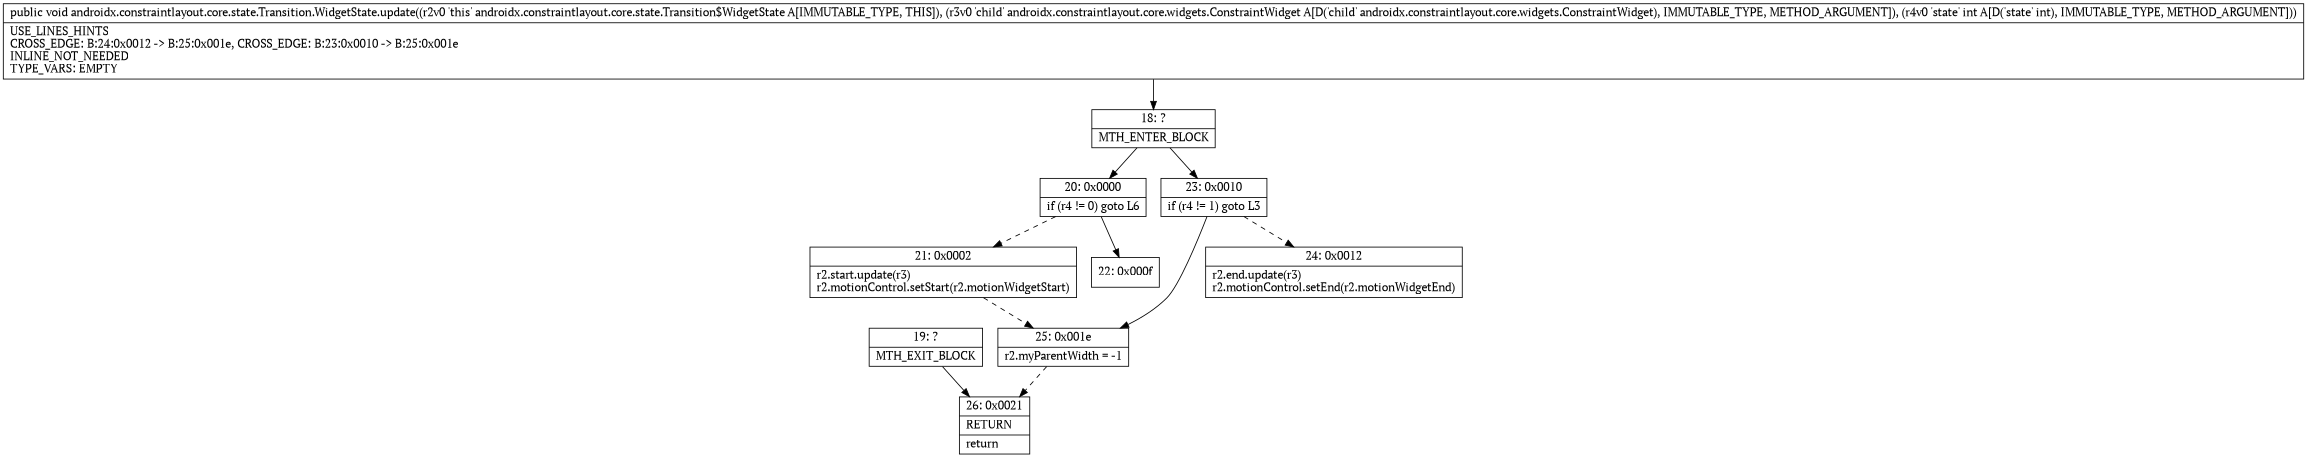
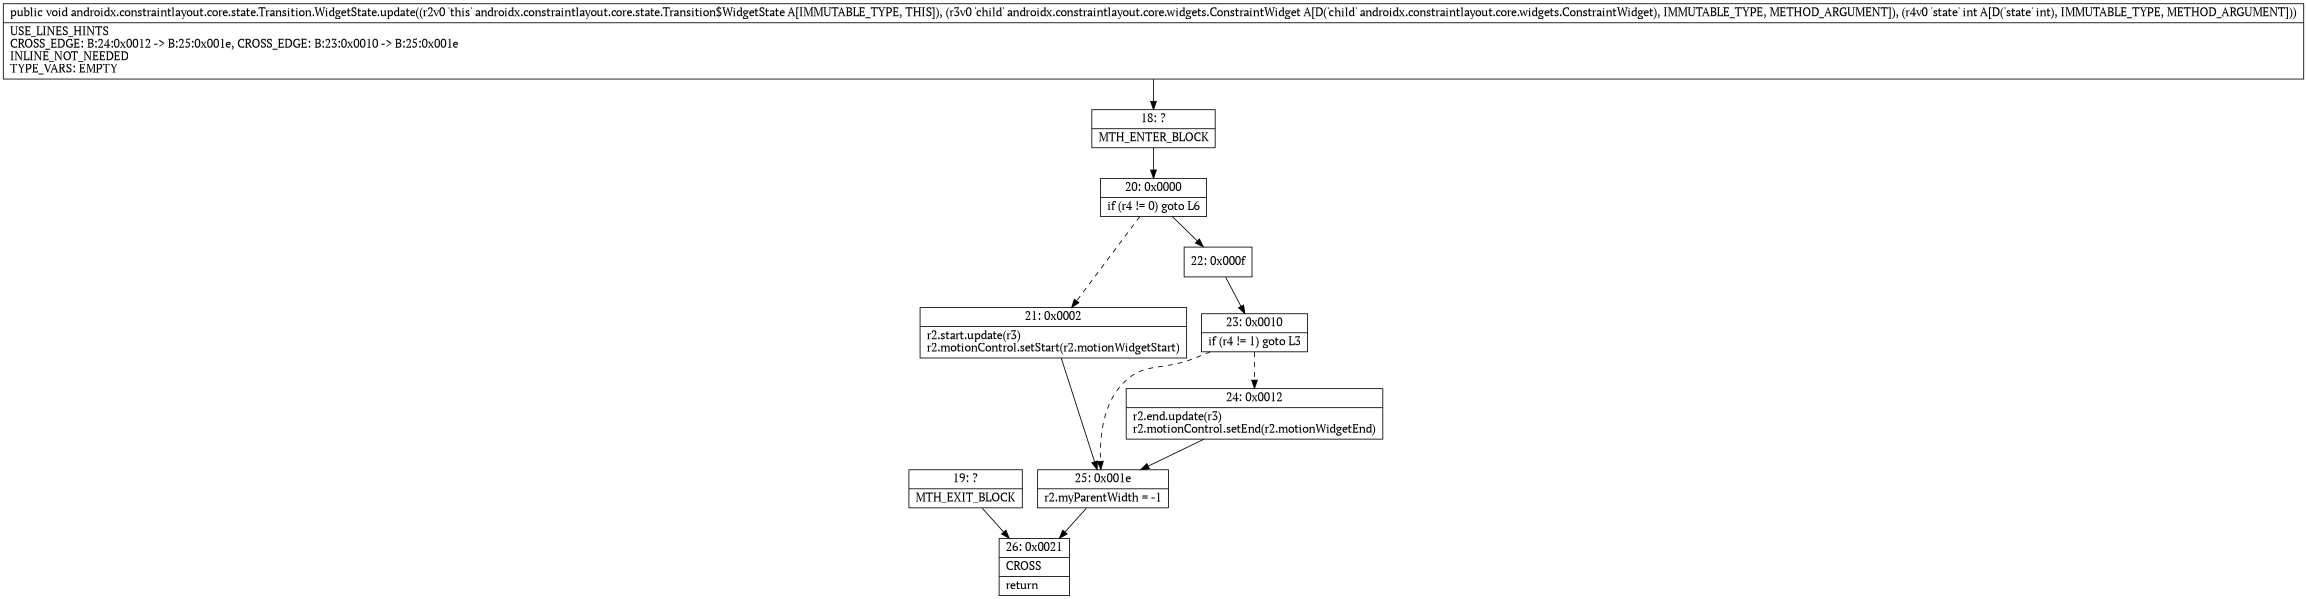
edge "18: ?" -> "23: 0x0010": now "22: 0x000f" -> "23: 0x0010"
edge "23: 0x0010" -> "25: 0x001e": style solid -> dashed
edge "21: 0x0002" -> "25: 0x001e": style dashed -> solid
edge "25: 0x001e" -> "26: 0x0021": style dashed -> solid
node "26: 0x0021": text "RETURN" -> "CROSS"
edge "24: 0x0012" -> "25: 0x001e": added
